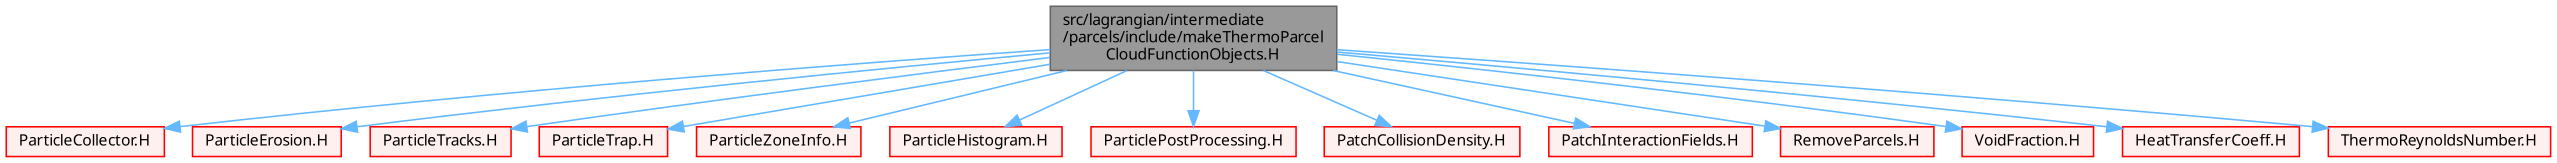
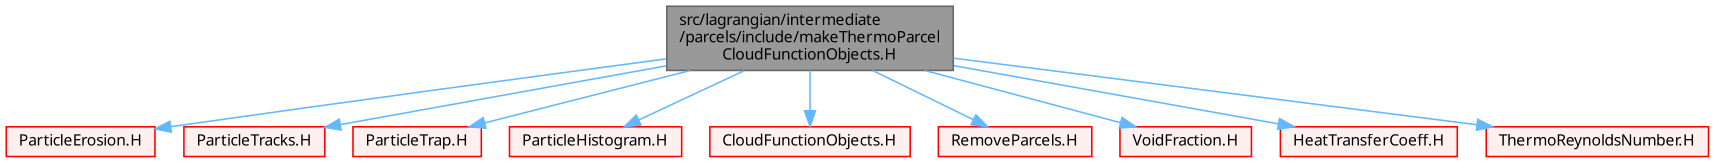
node "ParticleCollector.H": removed
node "ParticleZoneInfo.H": removed
node "ParticlePostProcessing.H": removed
node "PatchCollisionDensity.H": removed
node "PatchInteractionFields.H": label "PatchInteractionFields.H" -> "CloudFunctionObjects.H"
